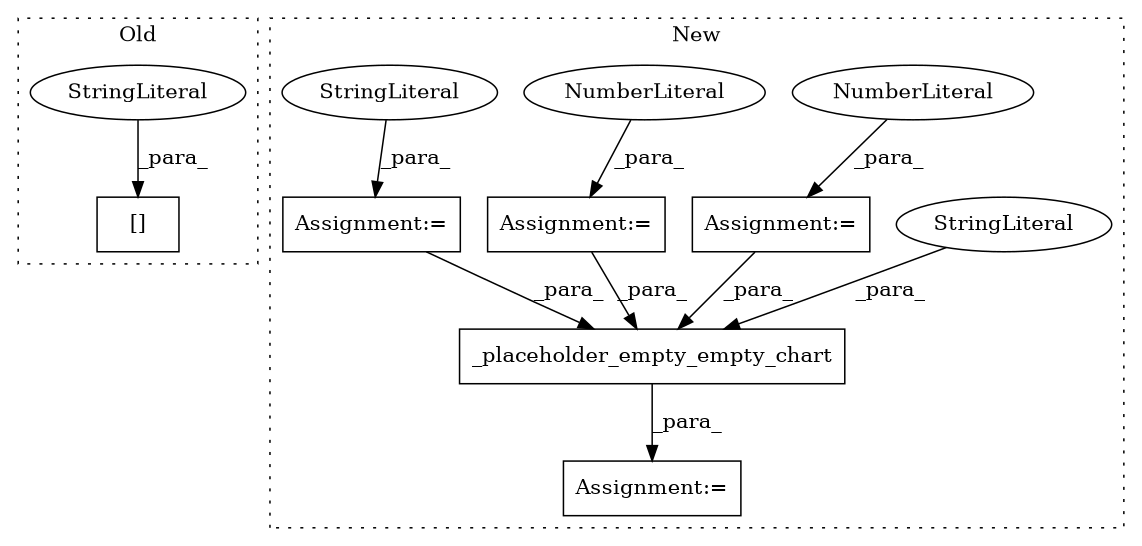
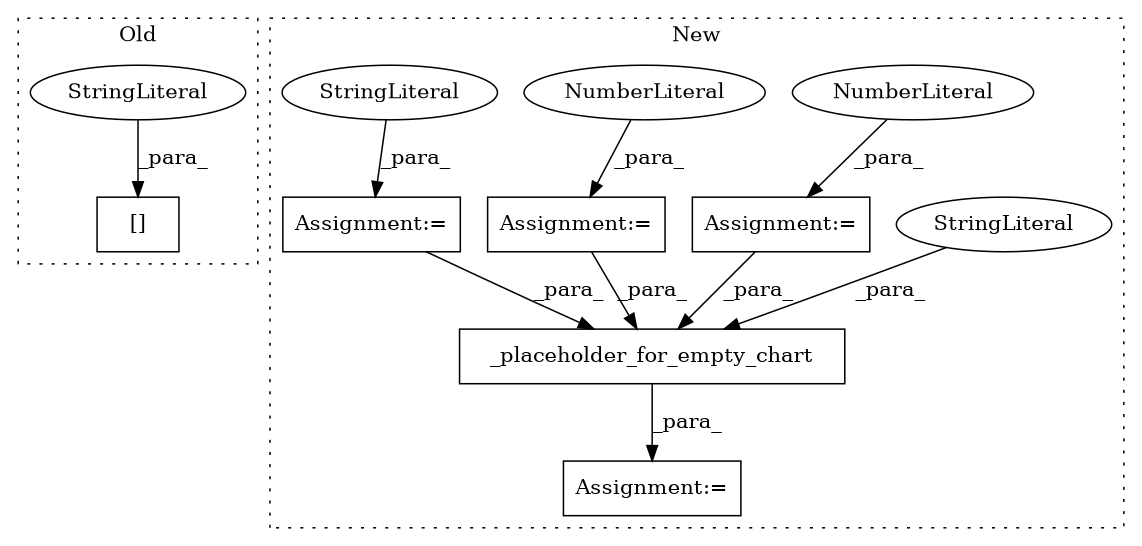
node "_placeholder_empty_empty_chart": label "_placeholder_empty_empty_chart" -> "_placeholder_for_empty_chart"
